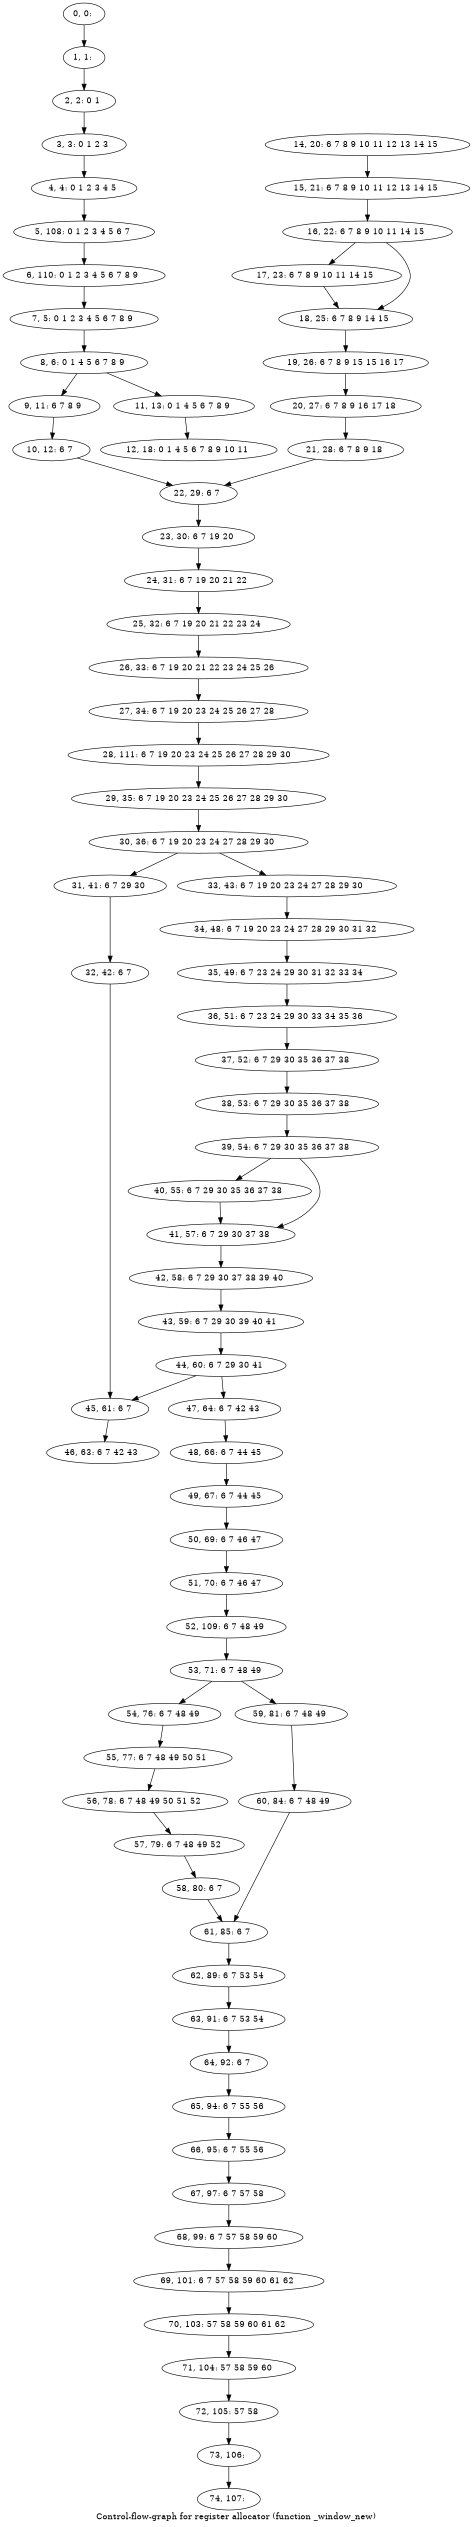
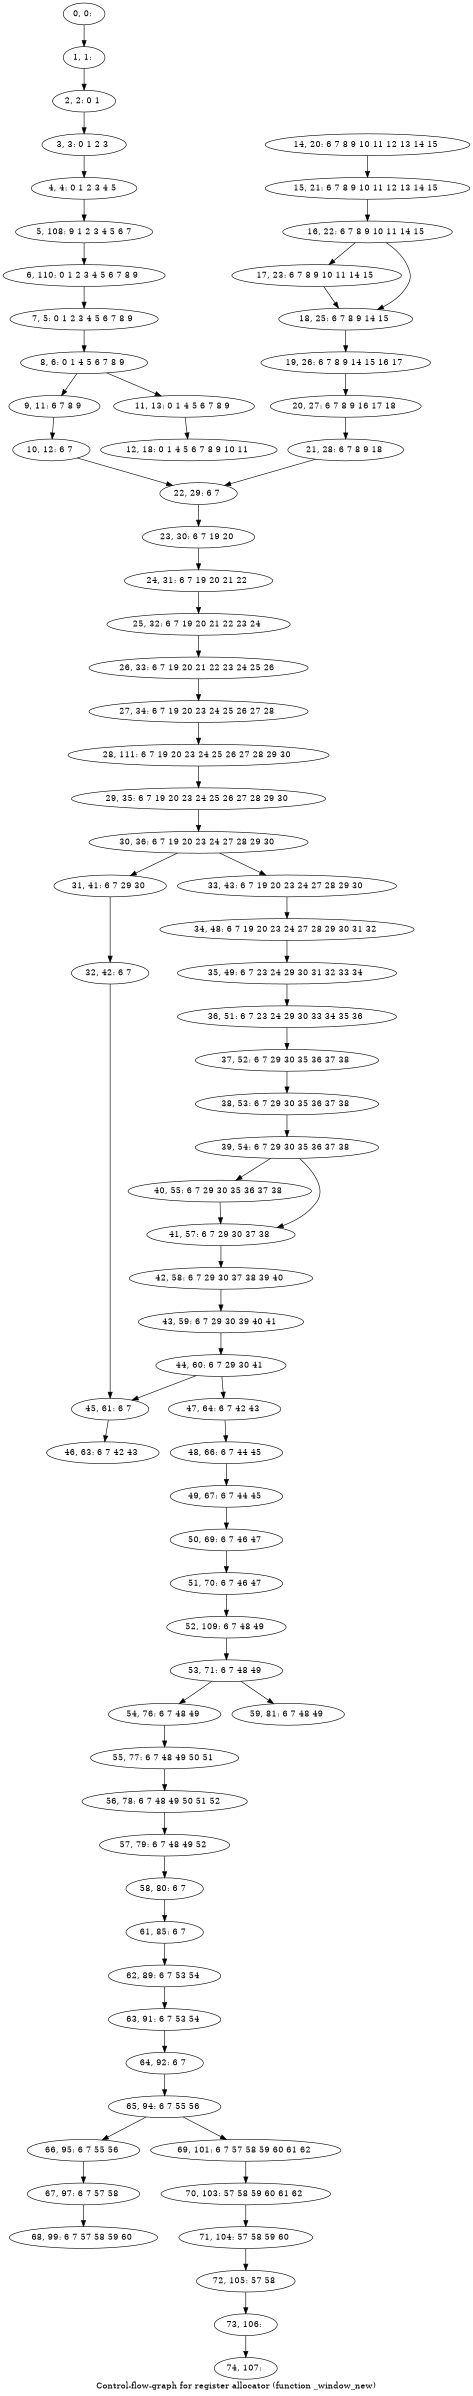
node "5, 108: 0 1 2 3 4 5 6 7": label "5, 108: 0 1 2 3 4 5 6 7" -> "5, 108: 9 1 2 3 4 5 6 7"
node "19, 26: 6 7 8 9 15 15 16 17": label "19, 26: 6 7 8 9 15 15 16 17" -> "19, 26: 6 7 8 9 14 15 16 17"
node "60, 84: 6 7 48 49": removed
edge "68, 99: 6 7 57 58 59 60" -> "69, 101: 6 7 57 58 59 60 61 62": now "65, 94: 6 7 55 56" -> "69, 101: 6 7 57 58 59 60 61 62"
